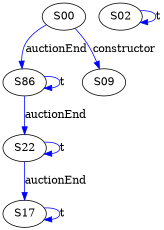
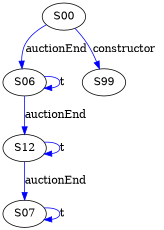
node "S02": removed
node "S86": label "S86" -> "S06"
node "S09": label "S09" -> "S99"
node "S22": label "S22" -> "S12"
node "S17": label "S17" -> "S07"
